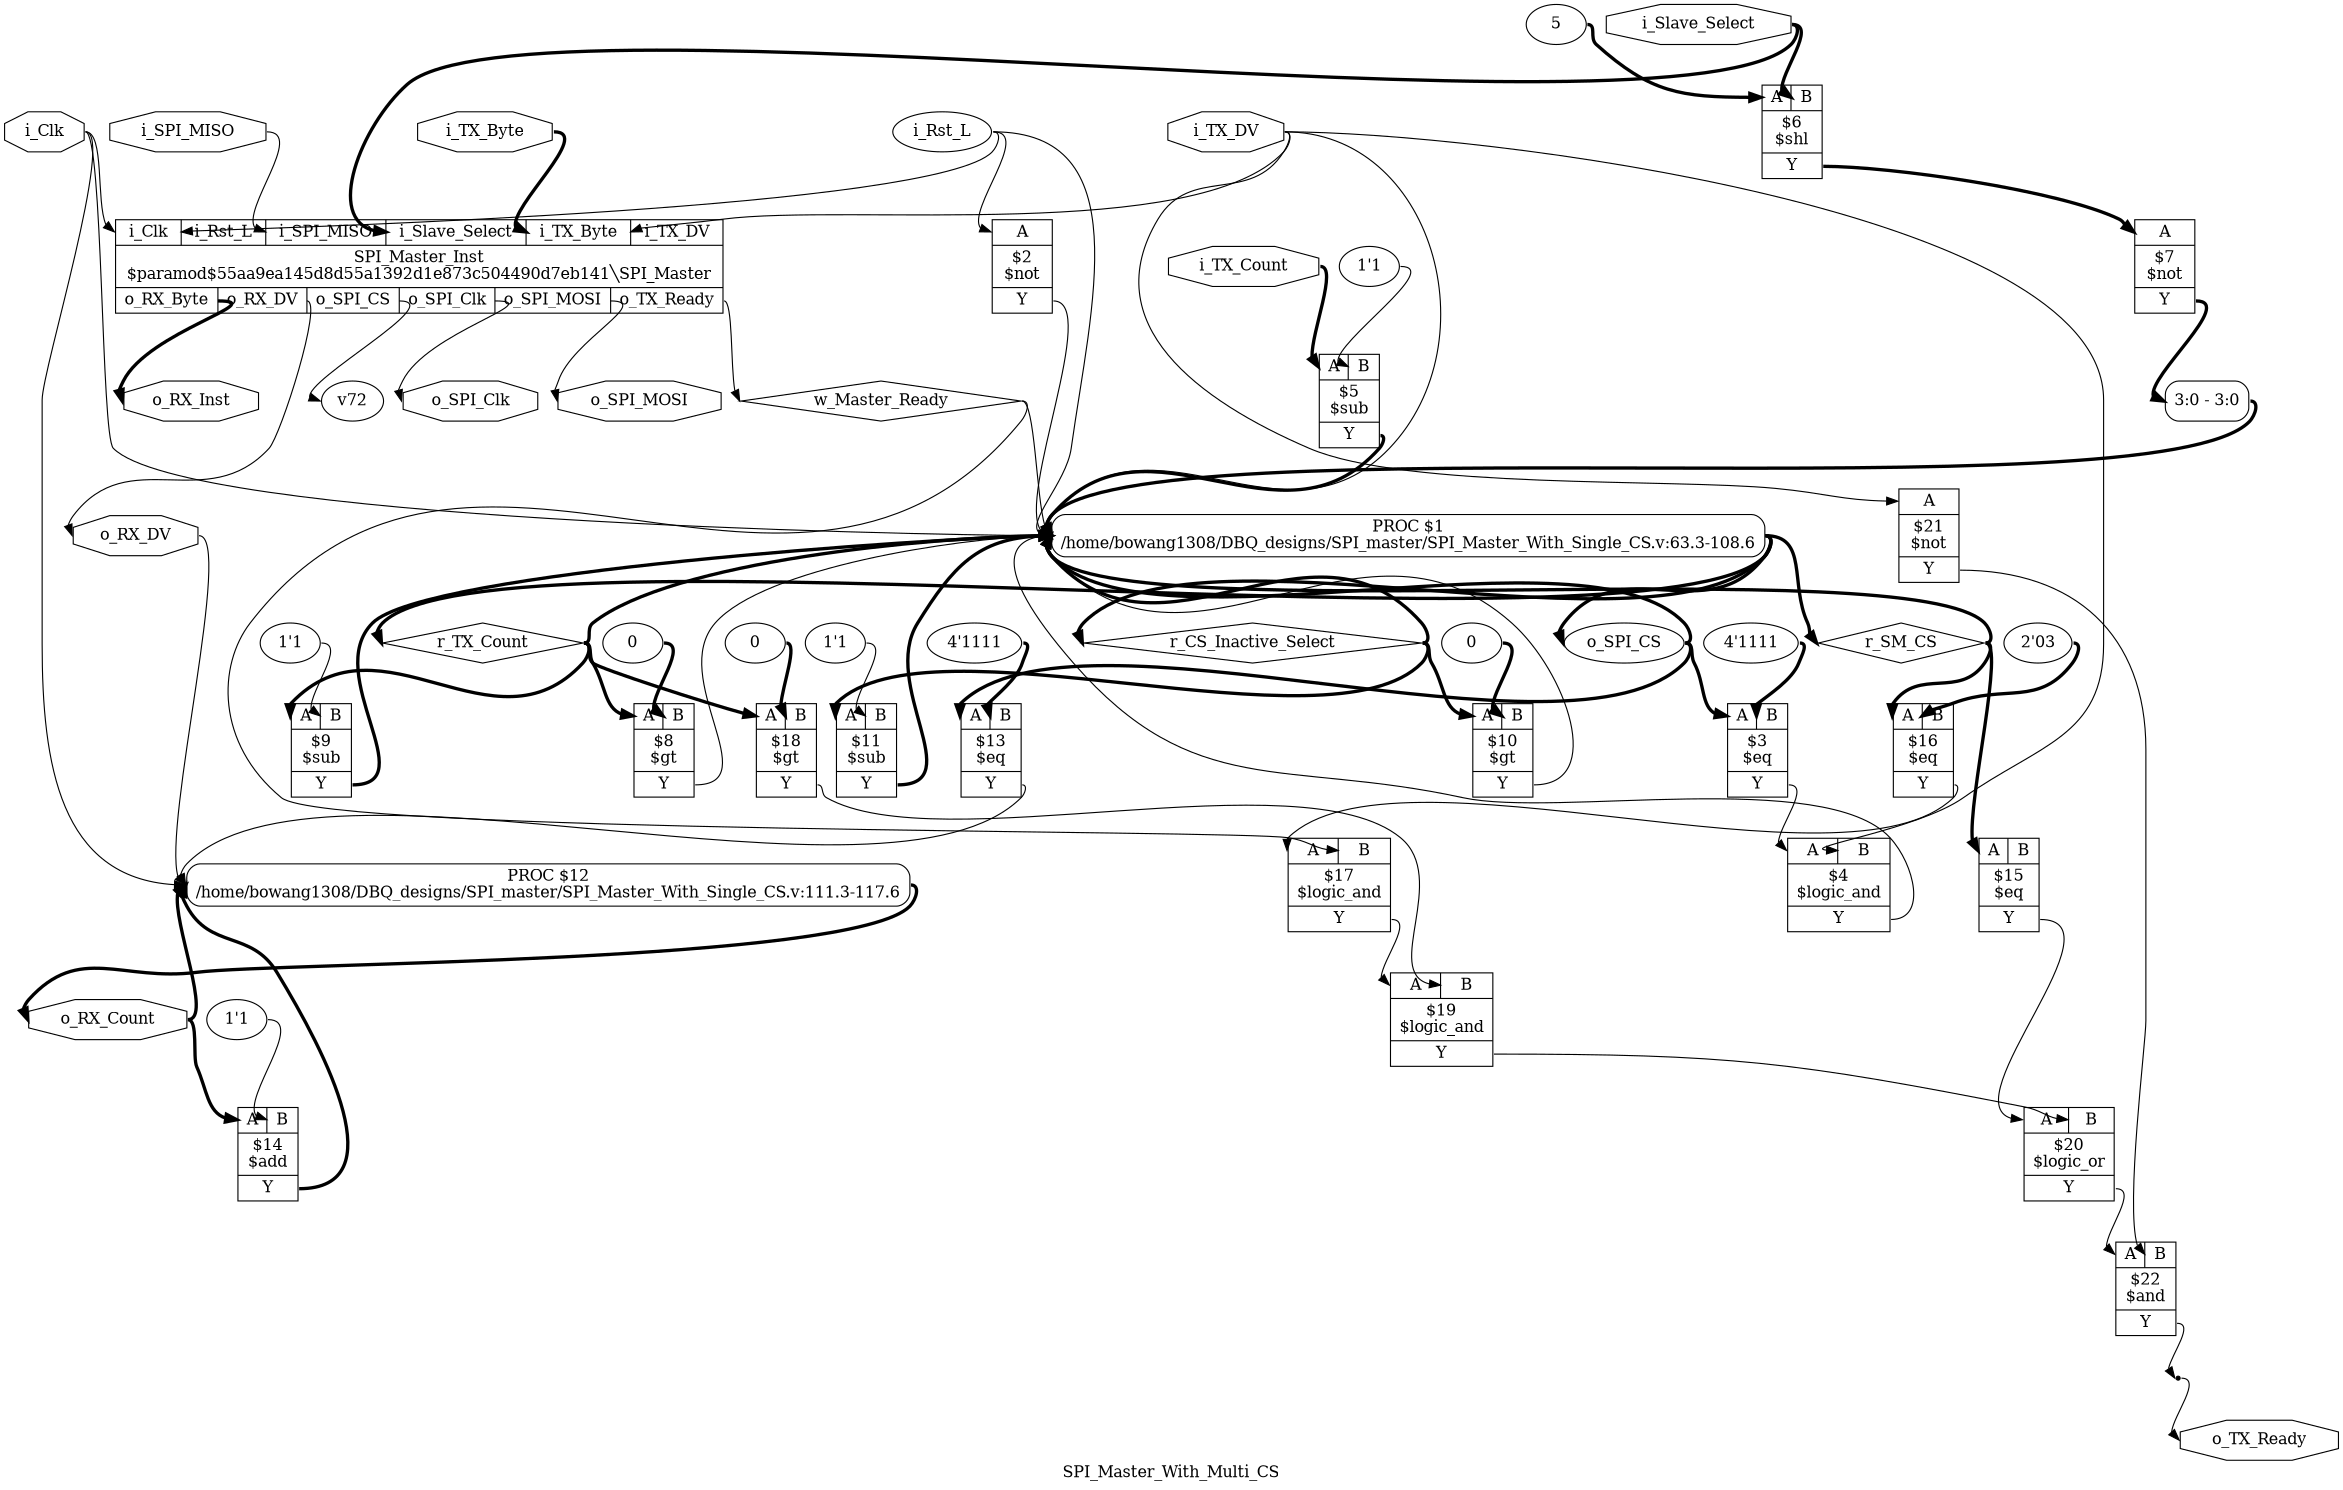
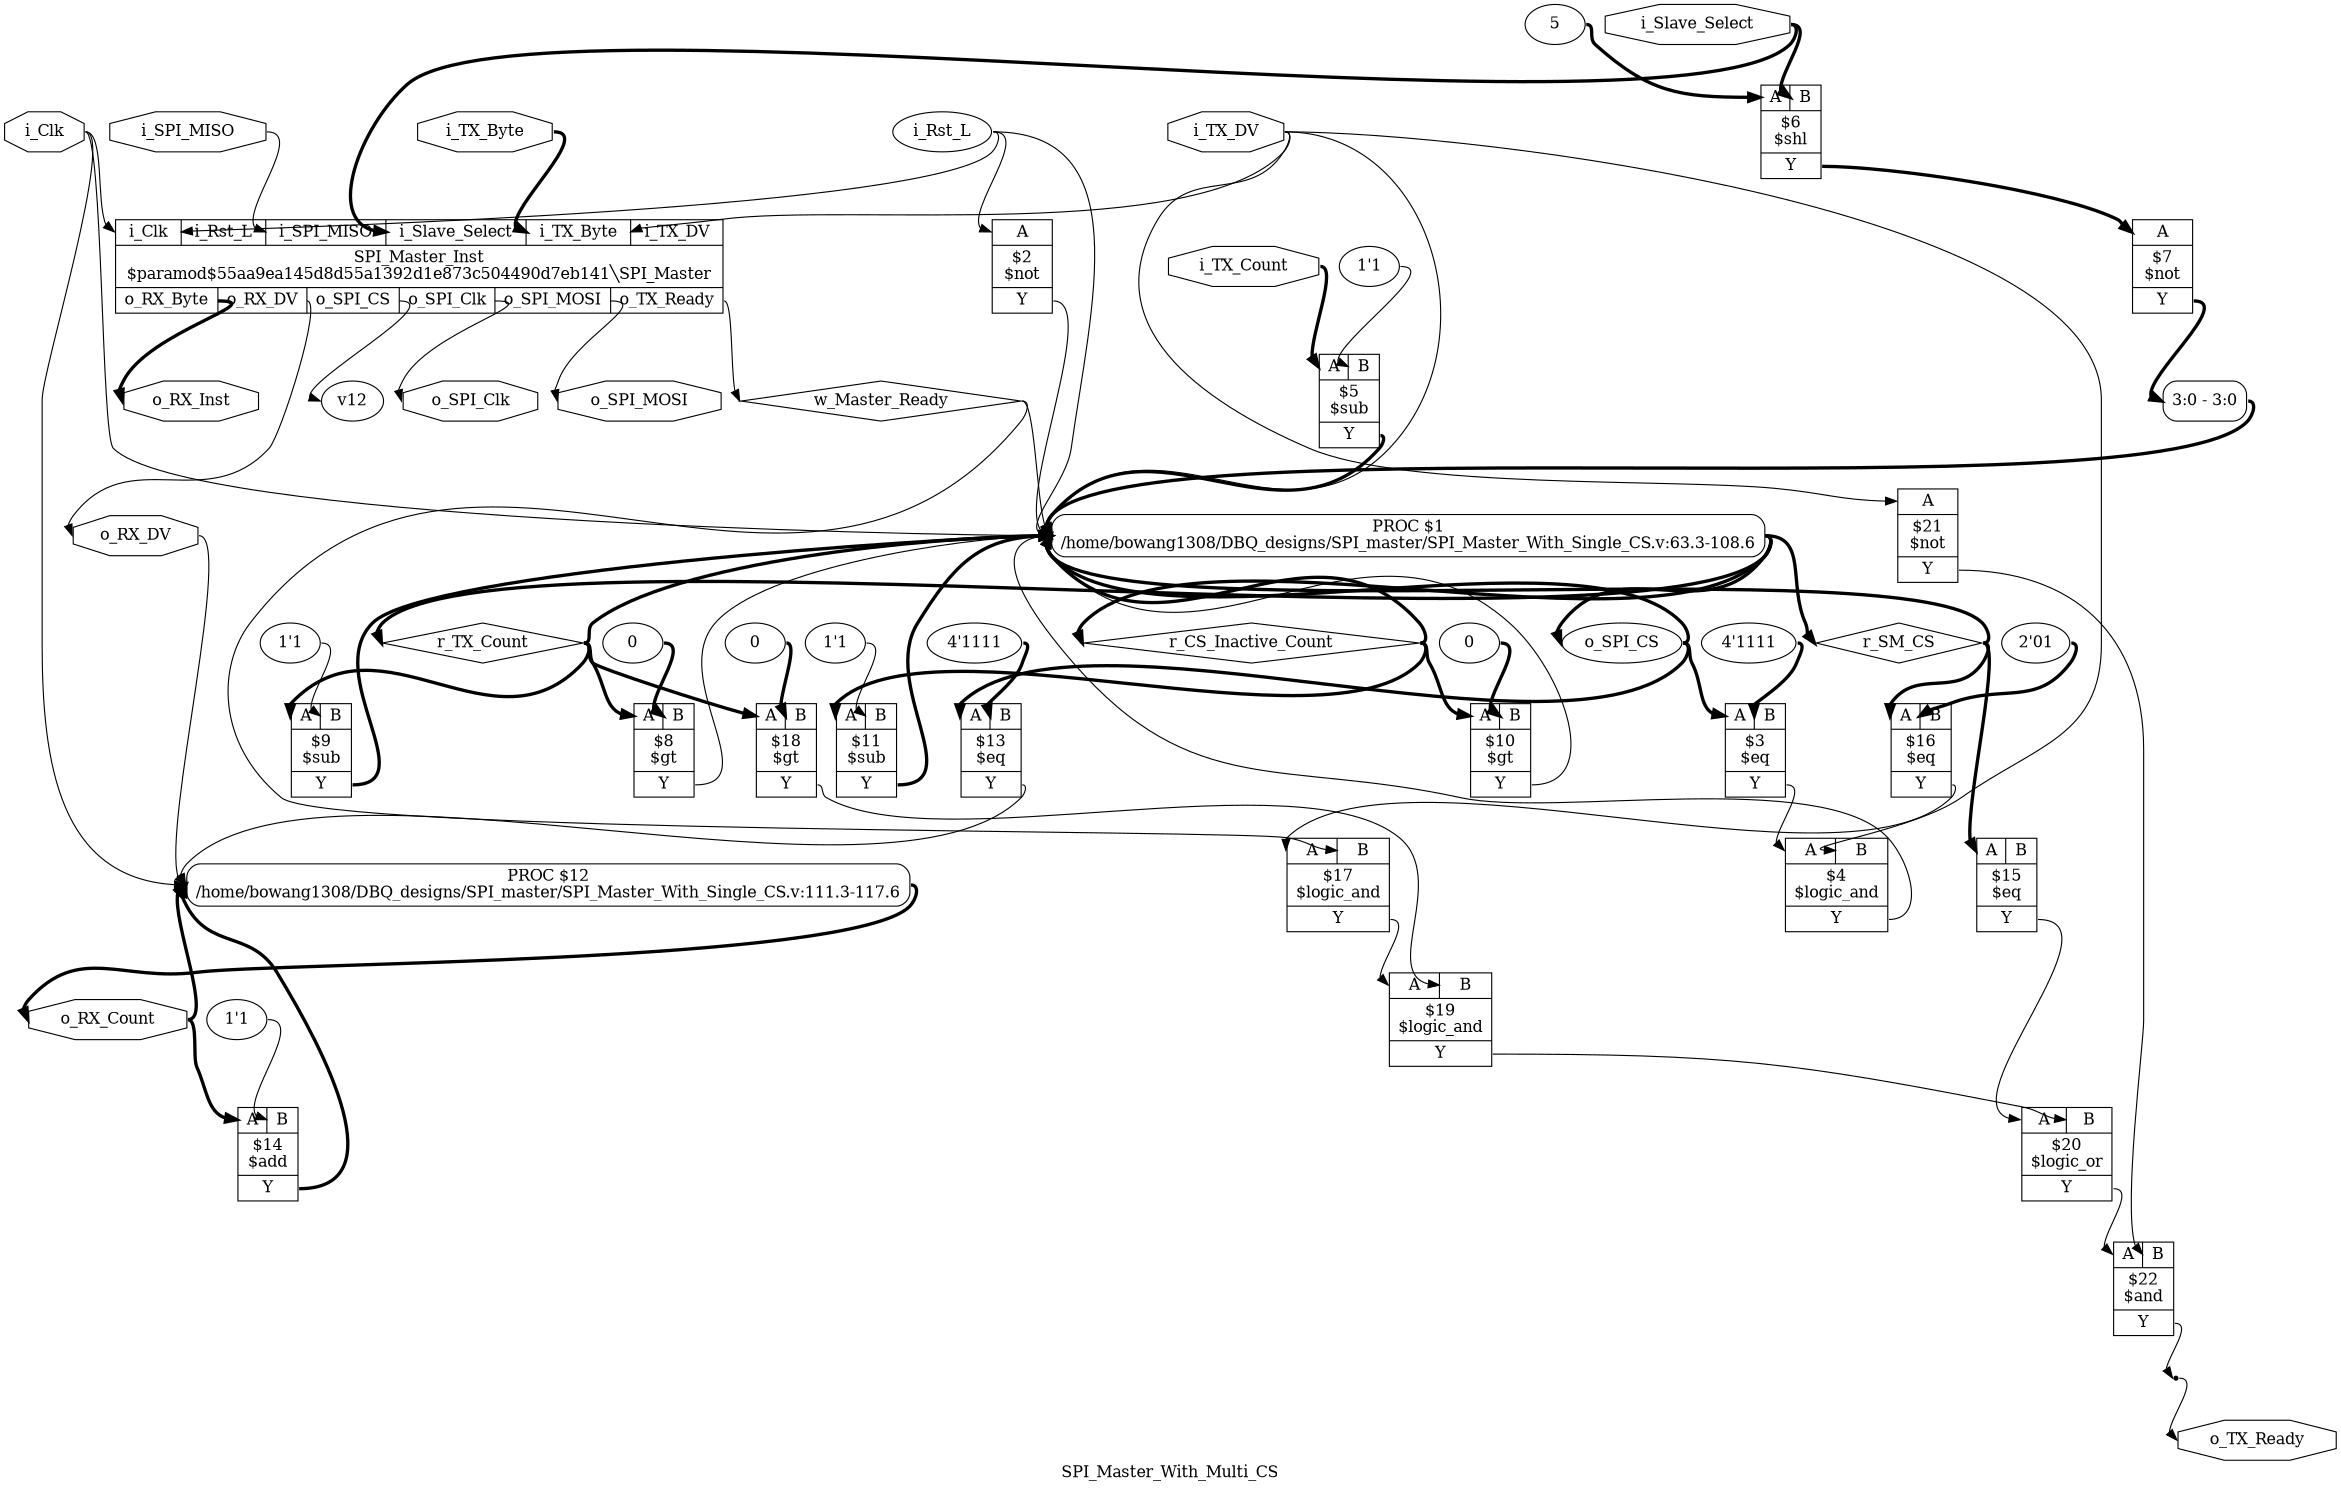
node "v72": label "v72" -> "v12"
node "r_CS_Inactive_Select": label "r_CS_Inactive_Select" -> "r_CS_Inactive_Count"
node "2'03": label "2'03" -> "2'01"
